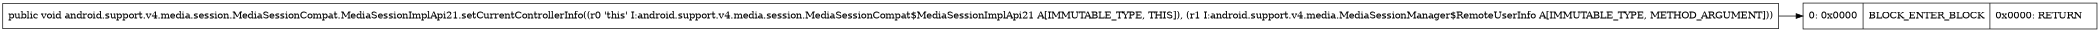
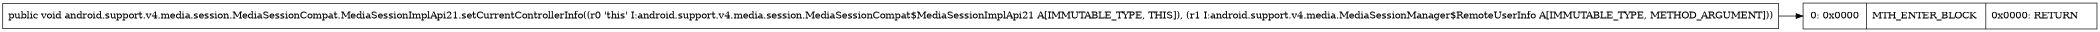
node "0: 0x0000": text "BLOCK_ENTER_BLOCK" -> "MTH_ENTER_BLOCK"
